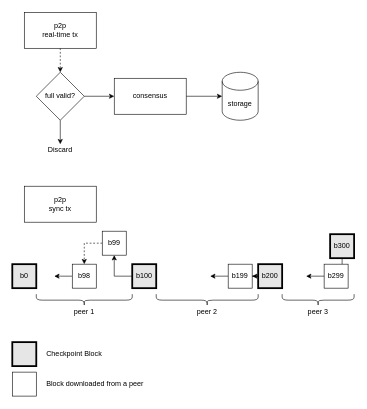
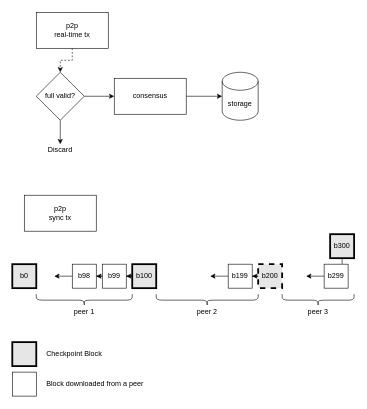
node "p2p real-time tx": moved (60, 30) -> (72, 30)
node "p2p sync tx": moved (60, 204) -> (60, 213)
node "b99": moved (114, 243) -> (114, 276)
node "b200": style solid -> dashed
